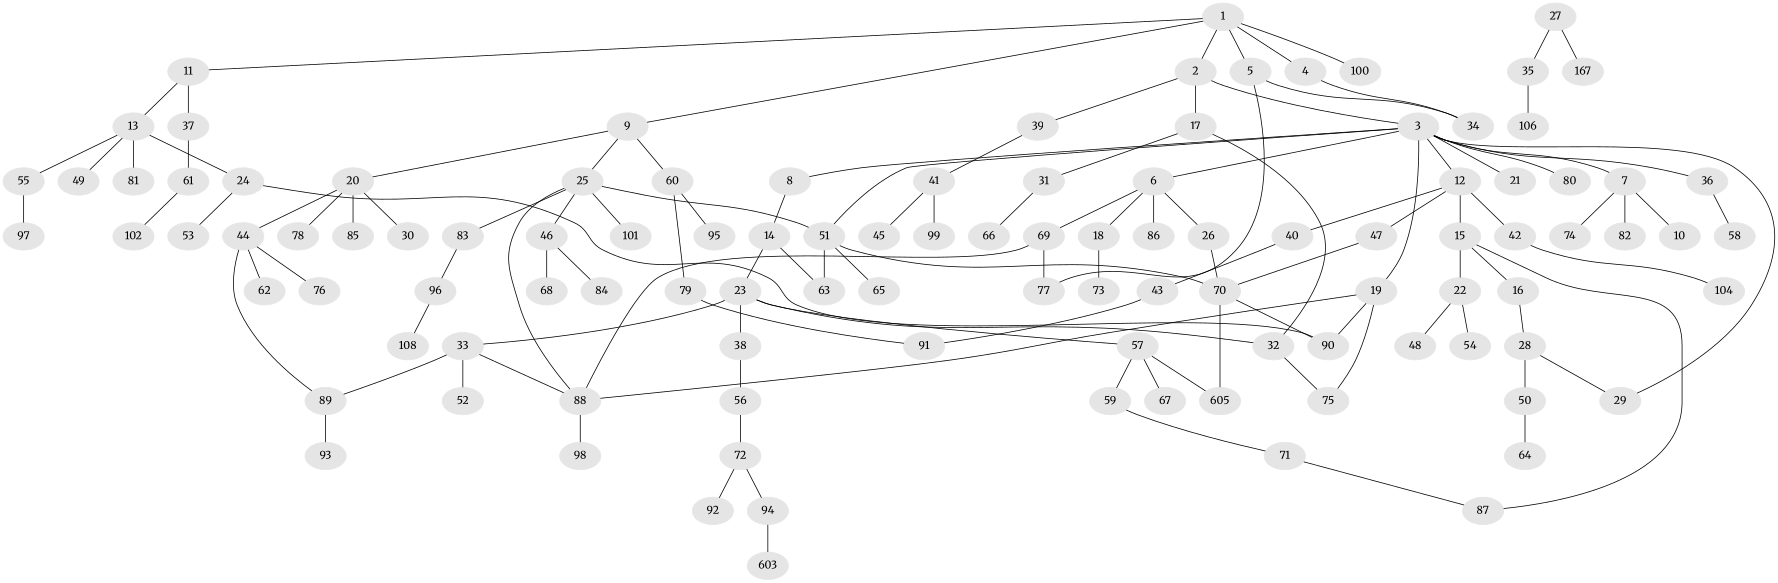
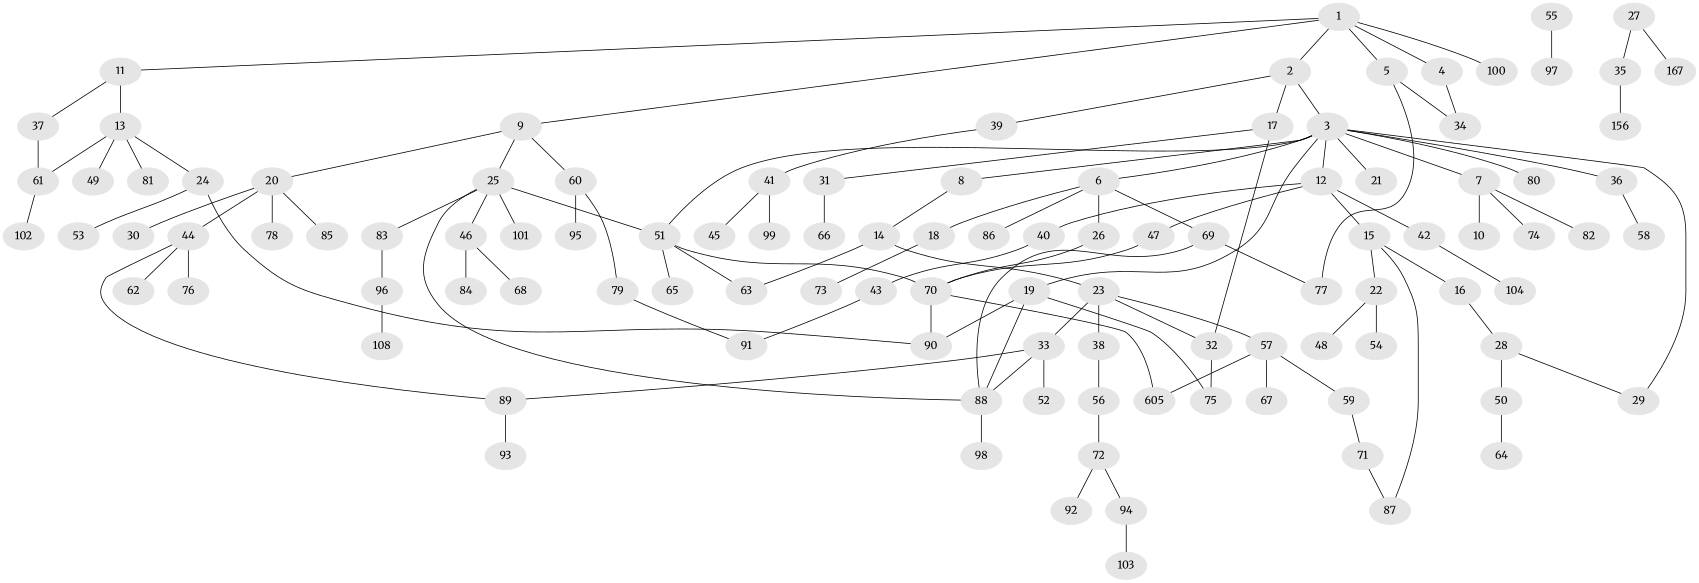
node "106": label "106" -> "156"
edge "13" -- "55": now "13" -- "61"
node "603": label "603" -> "103"
